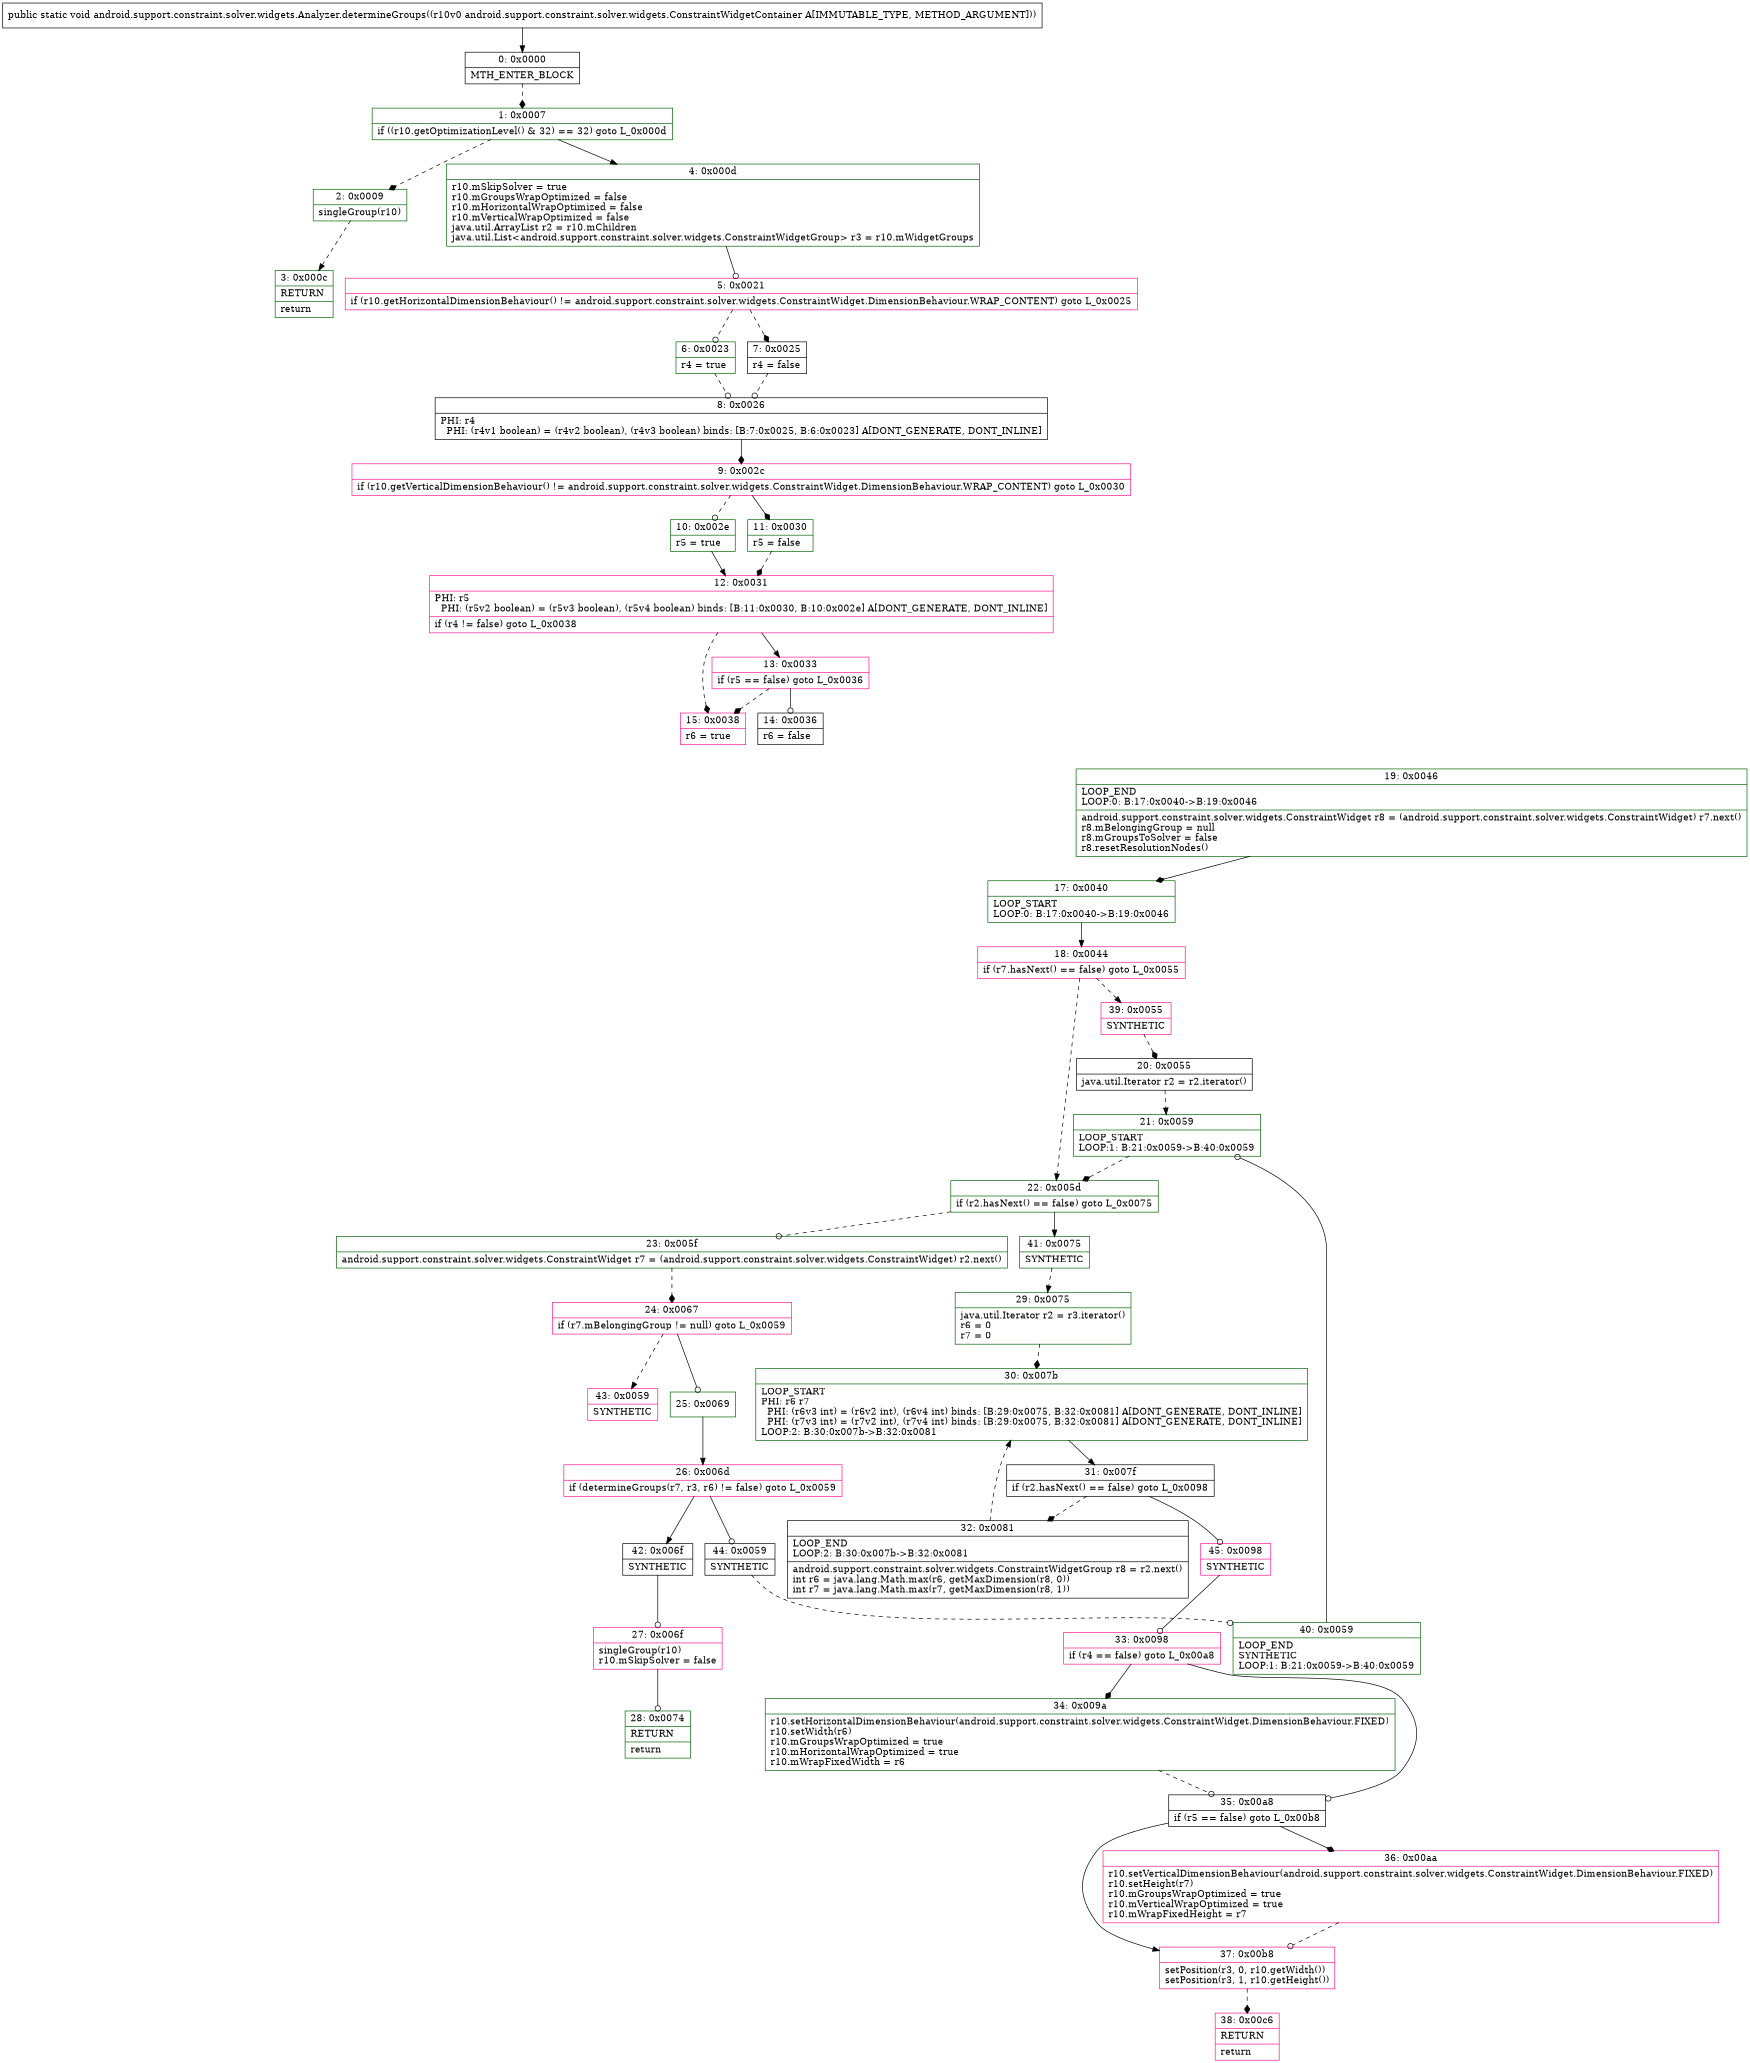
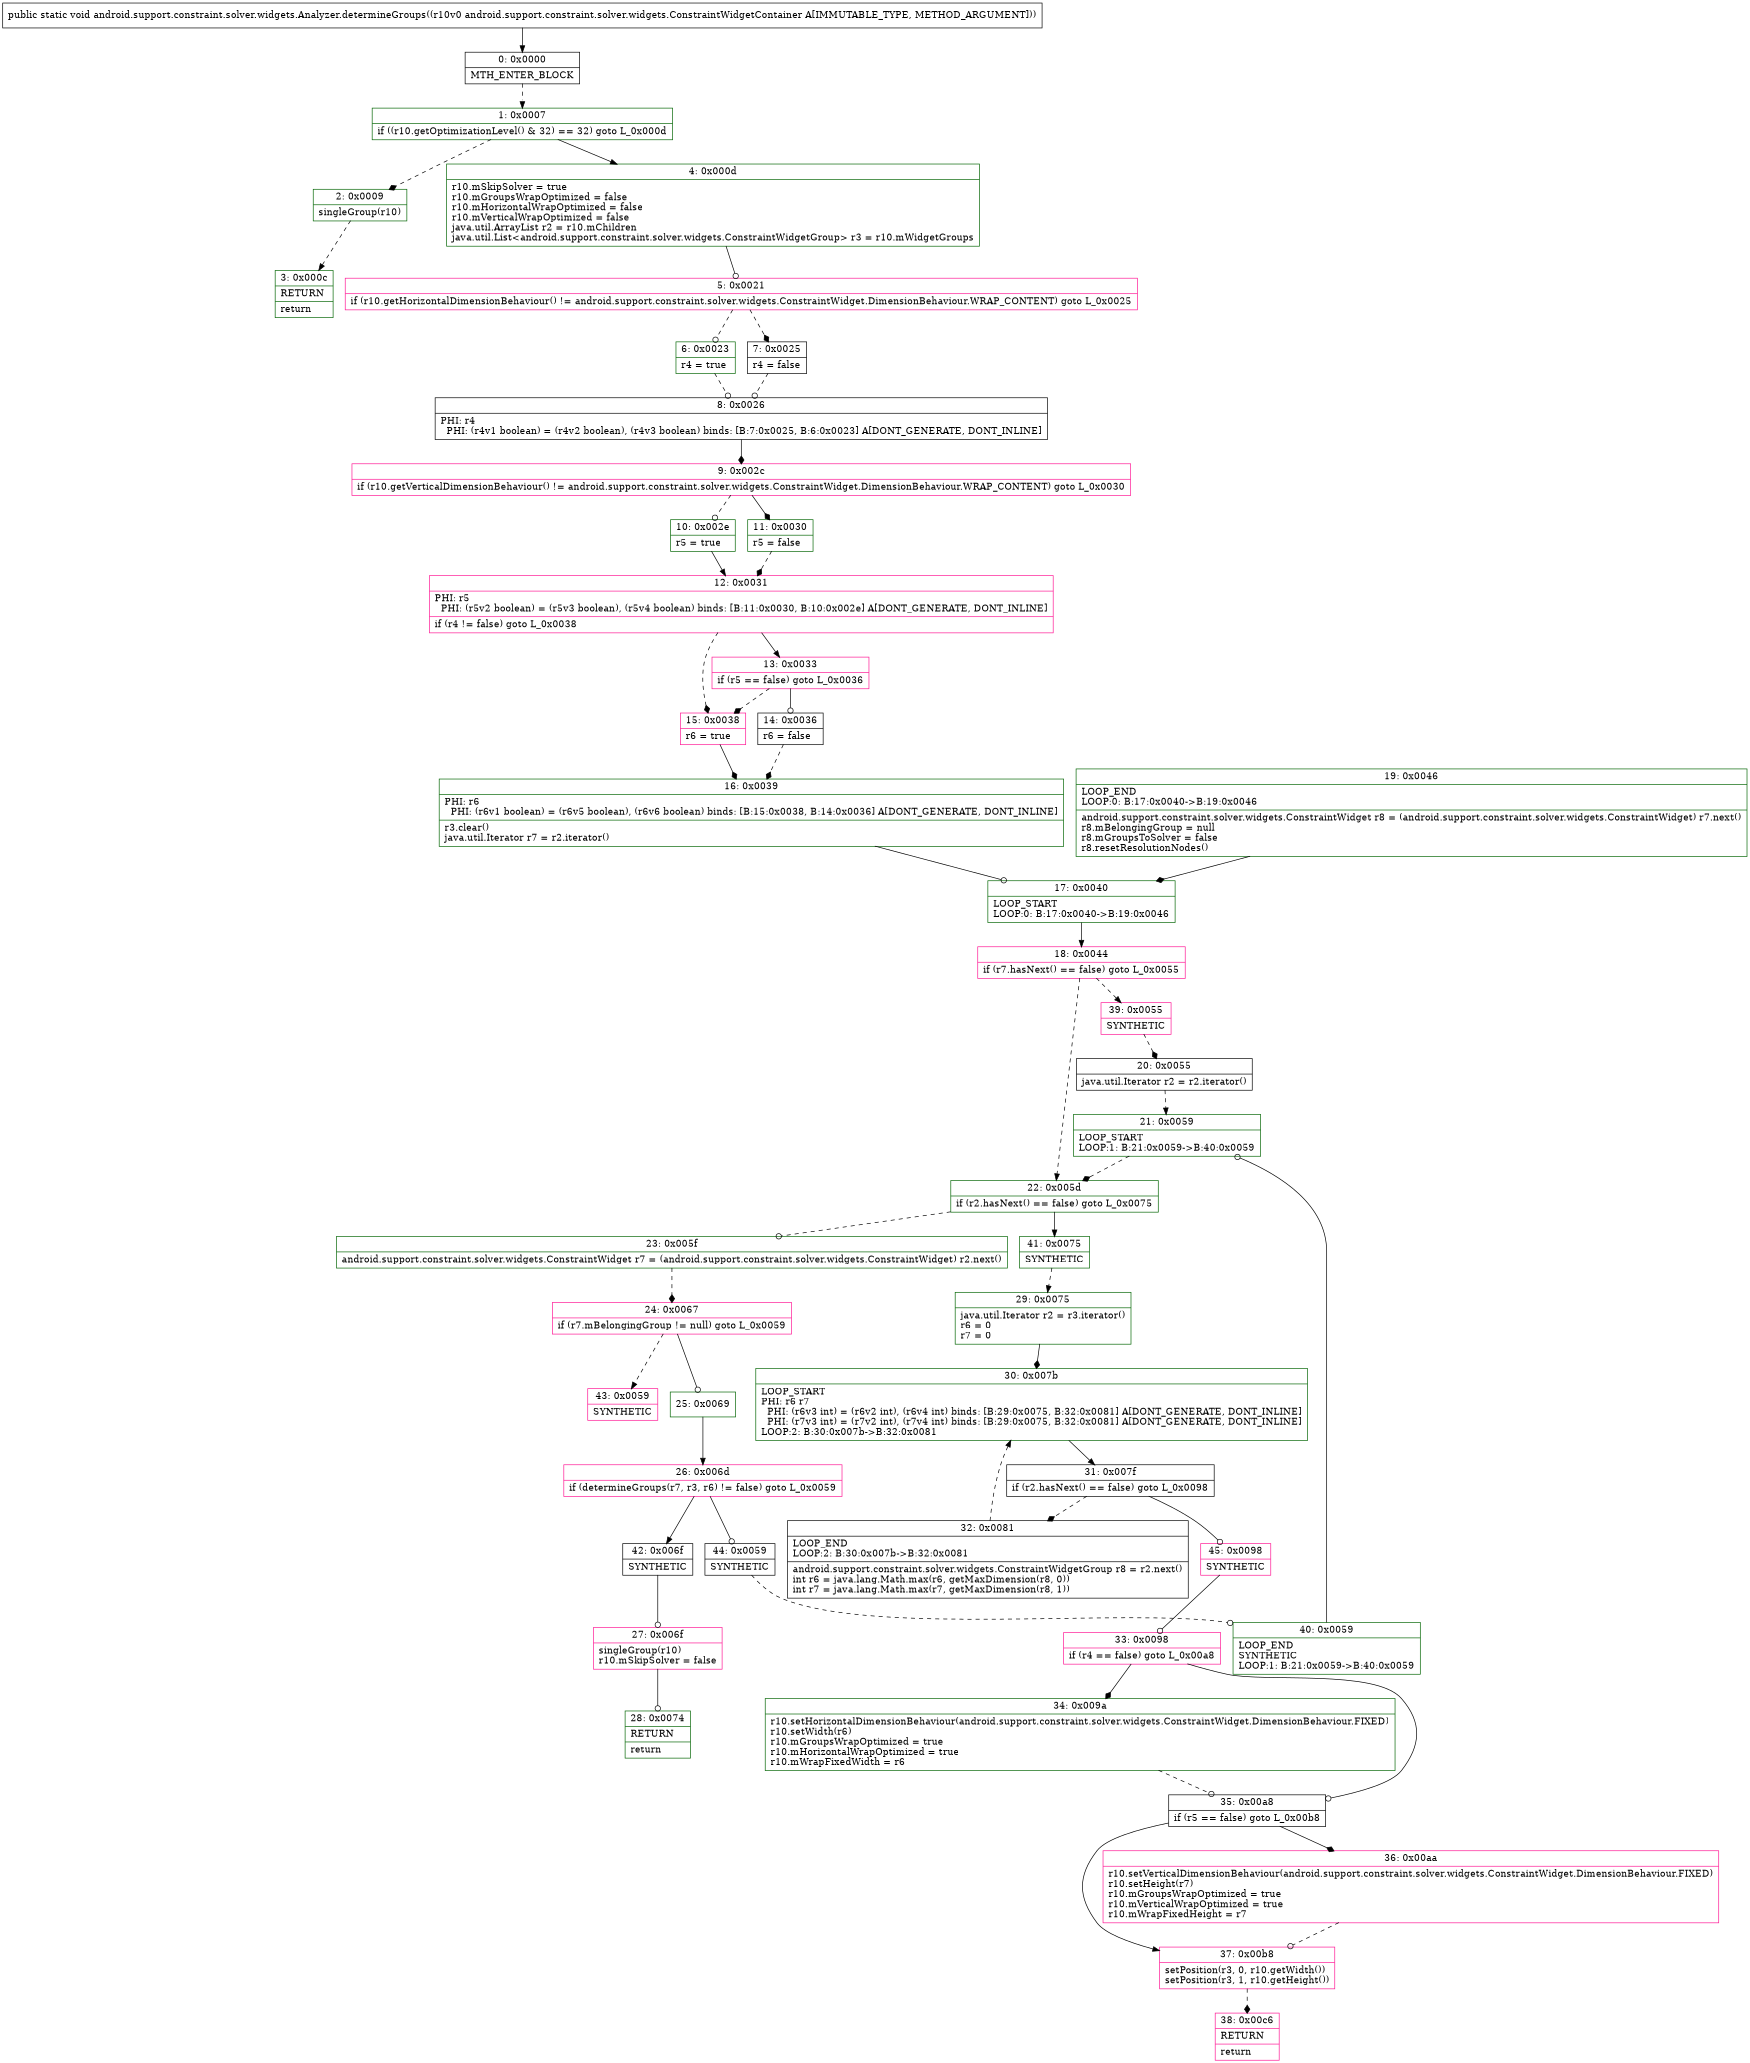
edge "0: 0x0000" -> "1: 0x0007": arrowhead diamond -> normal
node "16: 0x0039": added
edge "29: 0x0075" -> "30: 0x007b": style dashed -> solid
